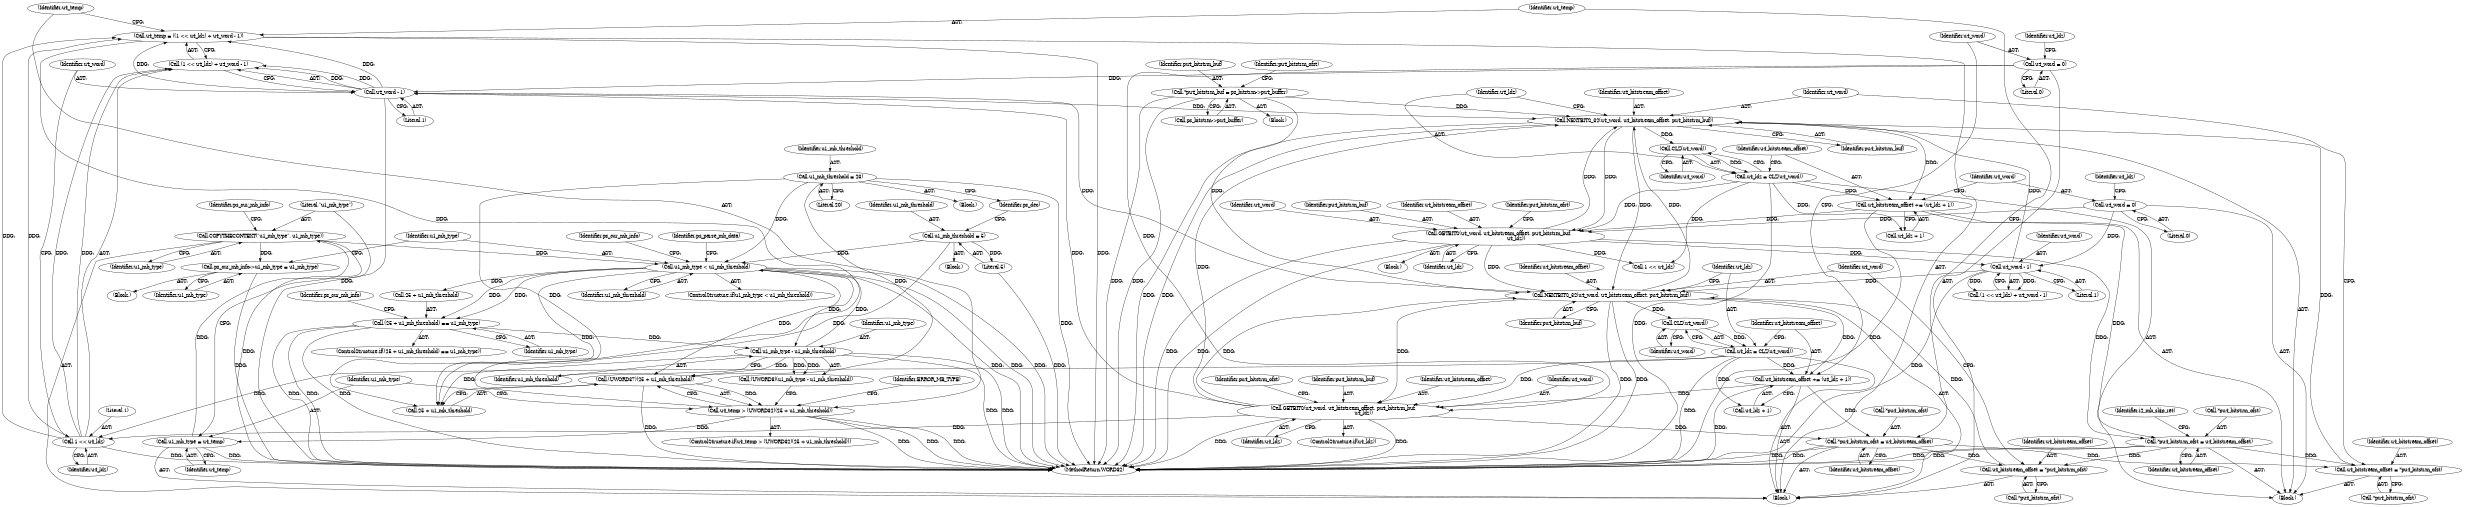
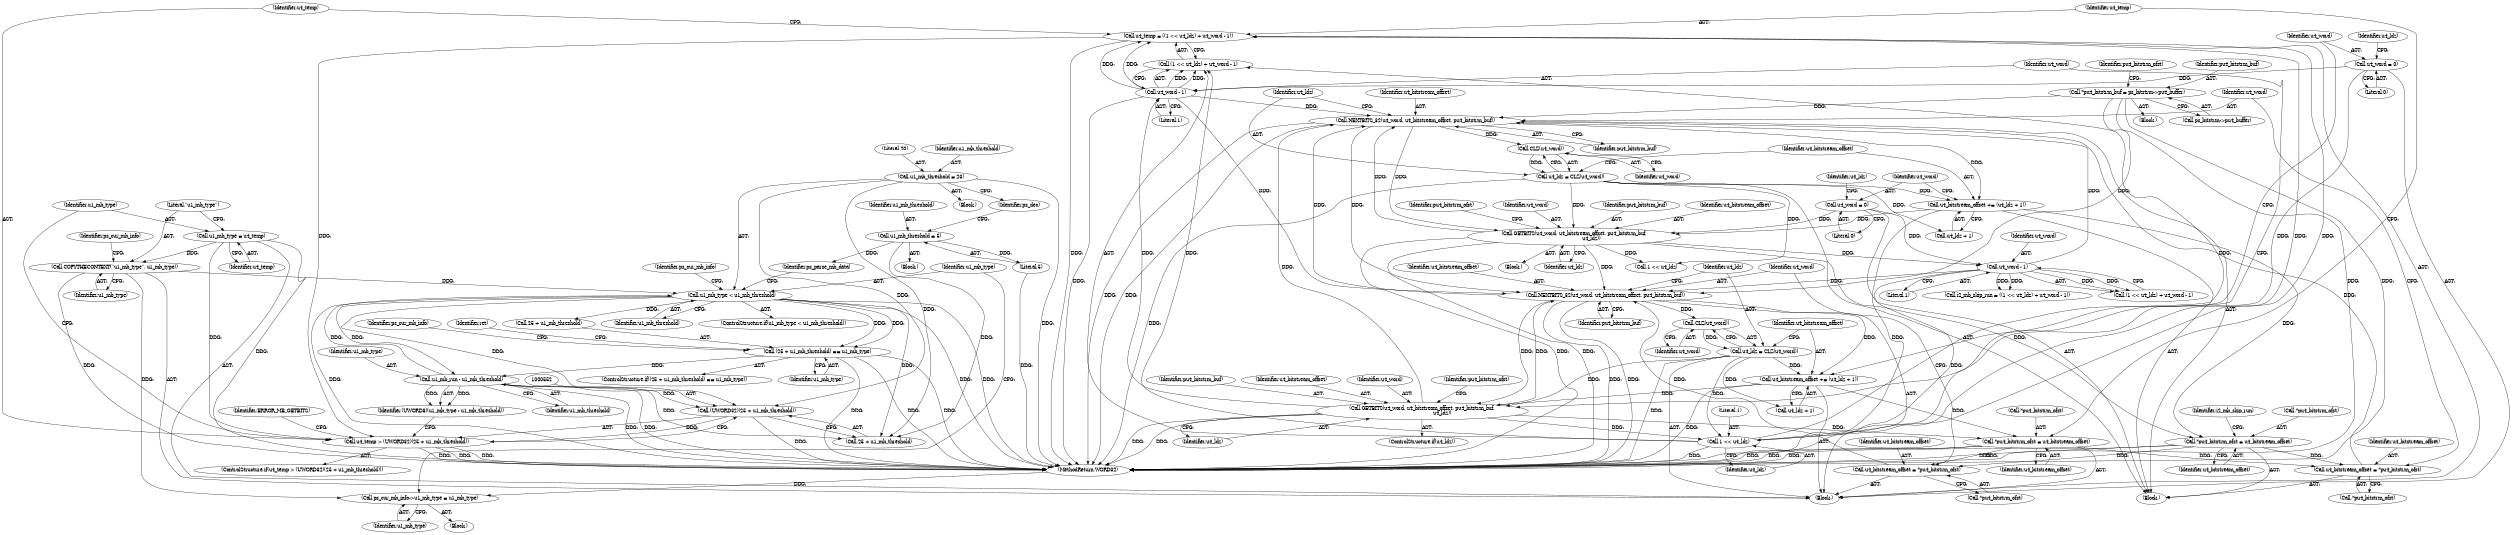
edge "(Call,u1_mb_threshold = 23)" -> "(Literal,20)": removed, label "CFG:"
edge "(Call,u1_mb_threshold = 23)" -> "(Call,u1_mb_type < u1_mb_threshold)": label "DDG: " -> "AST: "
edge "(Call,u1_mb_threshold = 5)" -> "(Call,u1_mb_type < u1_mb_threshold)": now "(Call,u1_mb_threshold = 5)" -> "(Identifier,ps_parse_mb_data)"
node "(Call,i2_mb_skip_run = ((1 << u4_ldz) + u4_word - 1))": added
node "(Identifier,ret)": added
node "(Call,u1_mb_type - u1_mb_threshold)": label "(Call,u1_mb_type - u1_mb_threshold)" -> "(Call,u1_mb_run - u1_mb_threshold)"
node "1000552": added
node "(Call,(UWORD37)(25 + u1_mb_threshold))": label "(Call,(UWORD37)(25 + u1_mb_threshold))" -> "(Call,(UWORD32)(25 + u1_mb_threshold))"
node "(Call,(UWORD8)(u1_mb_type - u1_mb_threshold))": label "(Call,(UWORD8)(u1_mb_type - u1_mb_threshold))" -> "(Identifier,(UWORD8)(u1_mb_type - u1_mb_threshold))"
node "(Identifier,ERROR_MB_TYPE)": label "(Identifier,ERROR_MB_TYPE)" -> "(Identifier,ERROR_MB_GETBITS)"
node "(Identifier,i2_mb_skip_ret)": label "(Identifier,i2_mb_skip_ret)" -> "(Identifier,i2_mb_skip_run)"
edge "(Call,u4_temp > (UWORD32)(25 + u1_mb_threshold))" -> "(Call,u1_mb_type = u4_temp)": reversed
edge "(Call,ps_cur_mb_info->u1_mb_type = u1_mb_type)" -> "(MethodReturn,WORD32)": reversed
